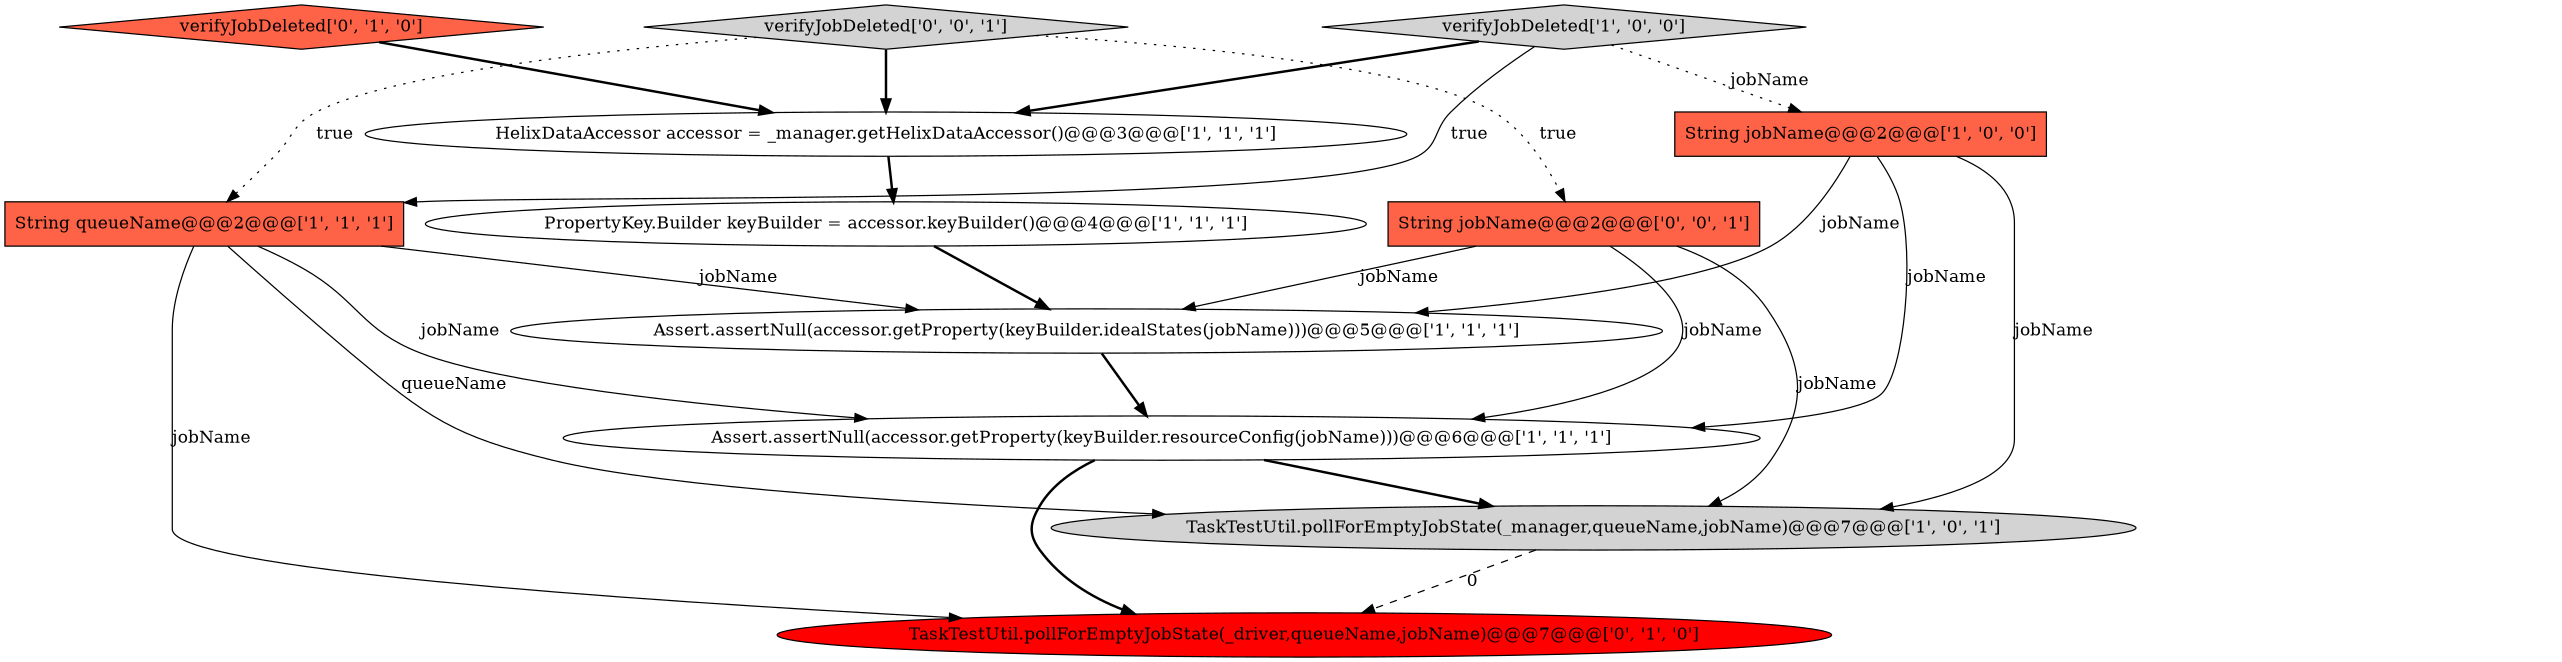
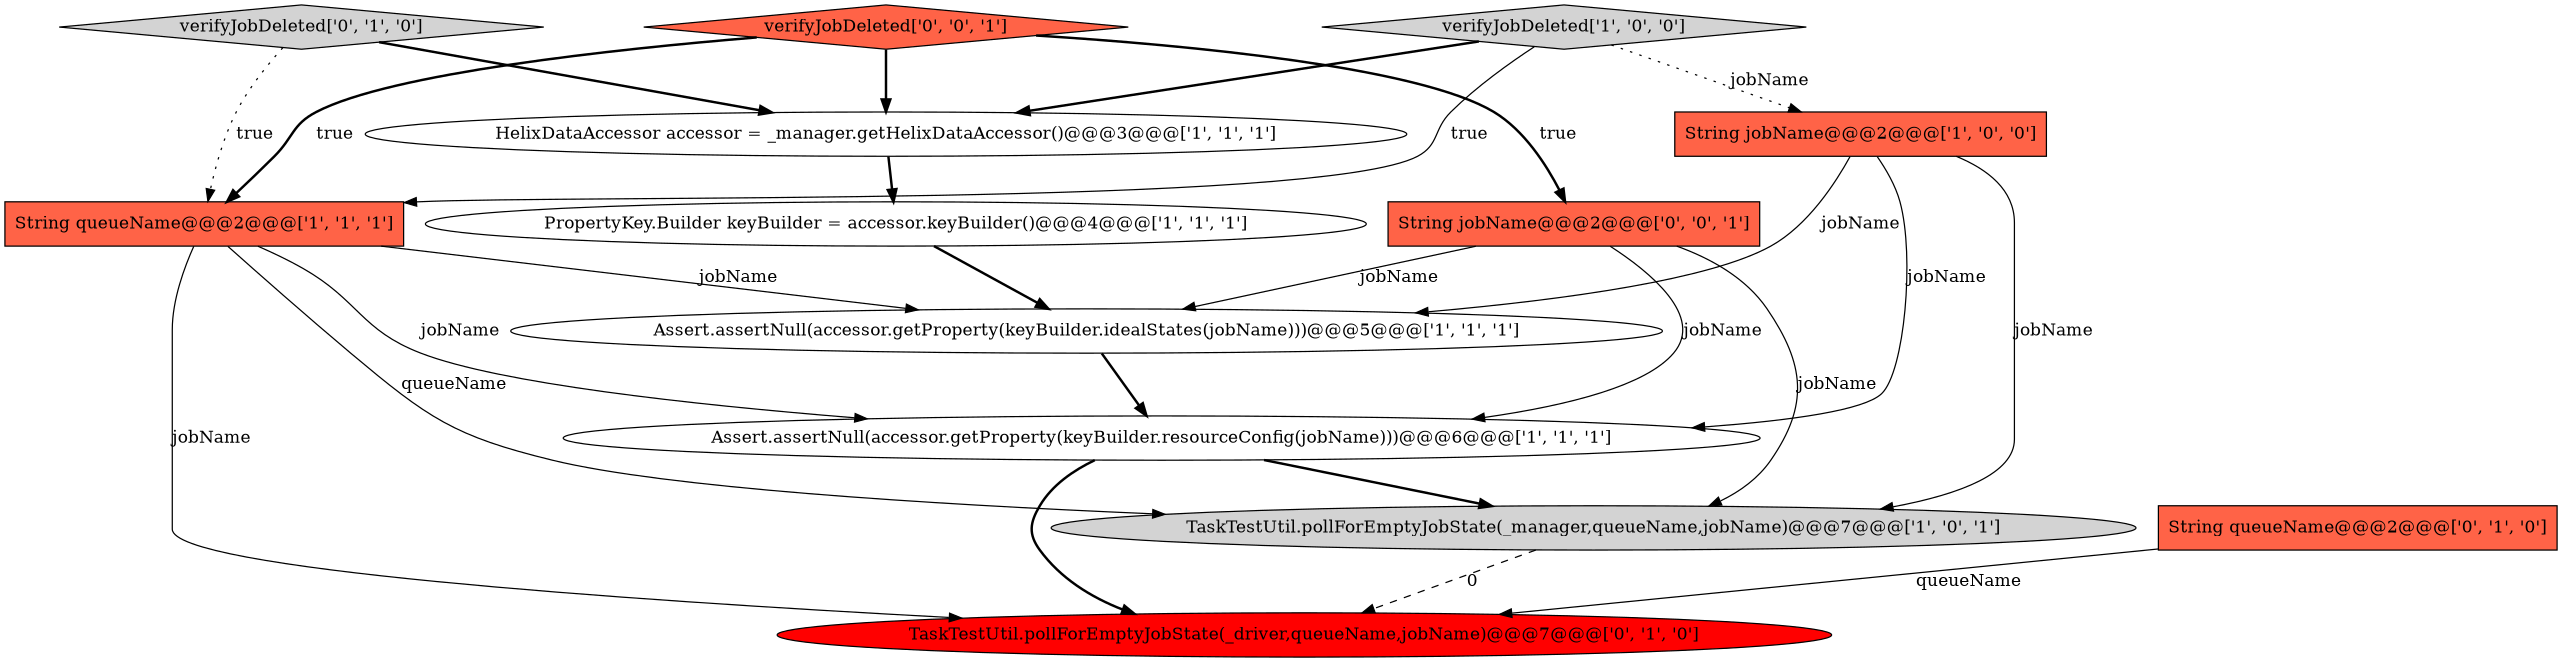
node "verifyJobDeleted['0', '1', '0']": fillcolor tomato -> lightgray
node "verifyJobDeleted['0', '0', '1']": fillcolor lightgray -> tomato
edge "verifyJobDeleted['0', '0', '1']" -> "String jobName@@@2@@@['0', '0', '1']": style dotted -> bold
edge "verifyJobDeleted['0', '0', '1']" -> "String queueName@@@2@@@['1', '1', '1']": style dotted -> bold
edge "verifyJobDeleted['0', '1', '0']" -> "String queueName@@@2@@@['1', '1', '1']": added, label "true"
node "String queueName@@@2@@@['0', '1', '0']": added
